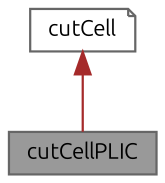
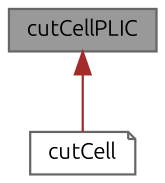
edge "cutCellPLIC" -> "cutCell": reversed
